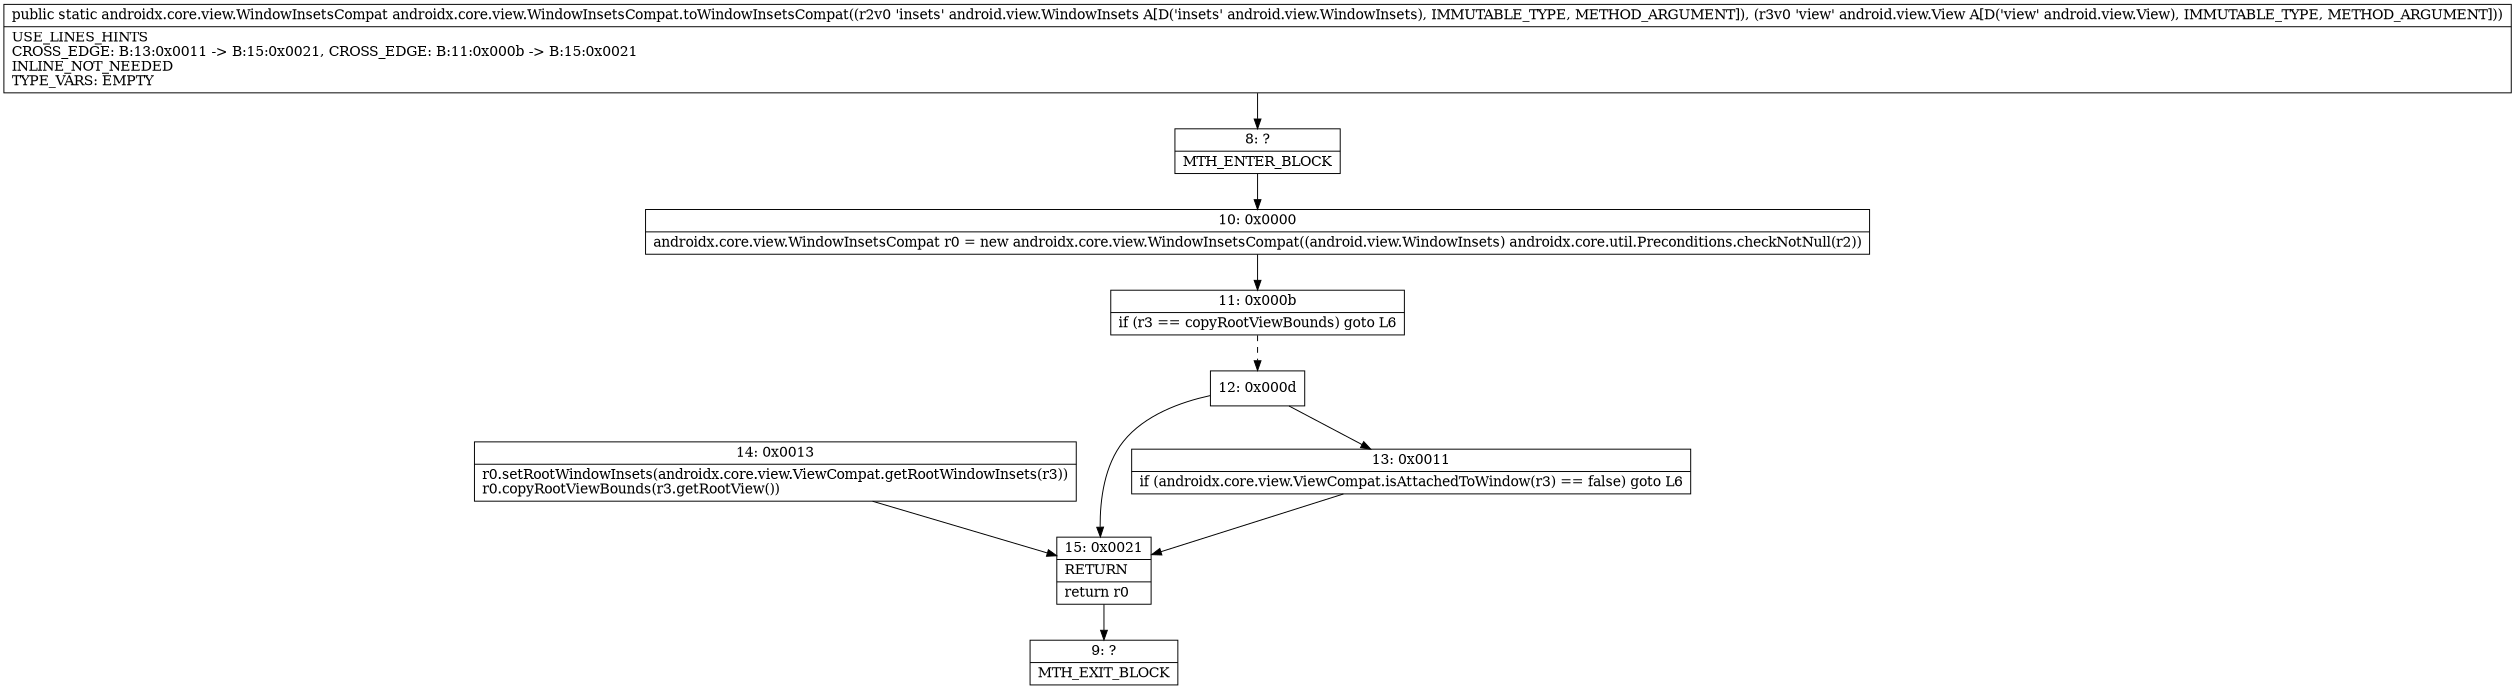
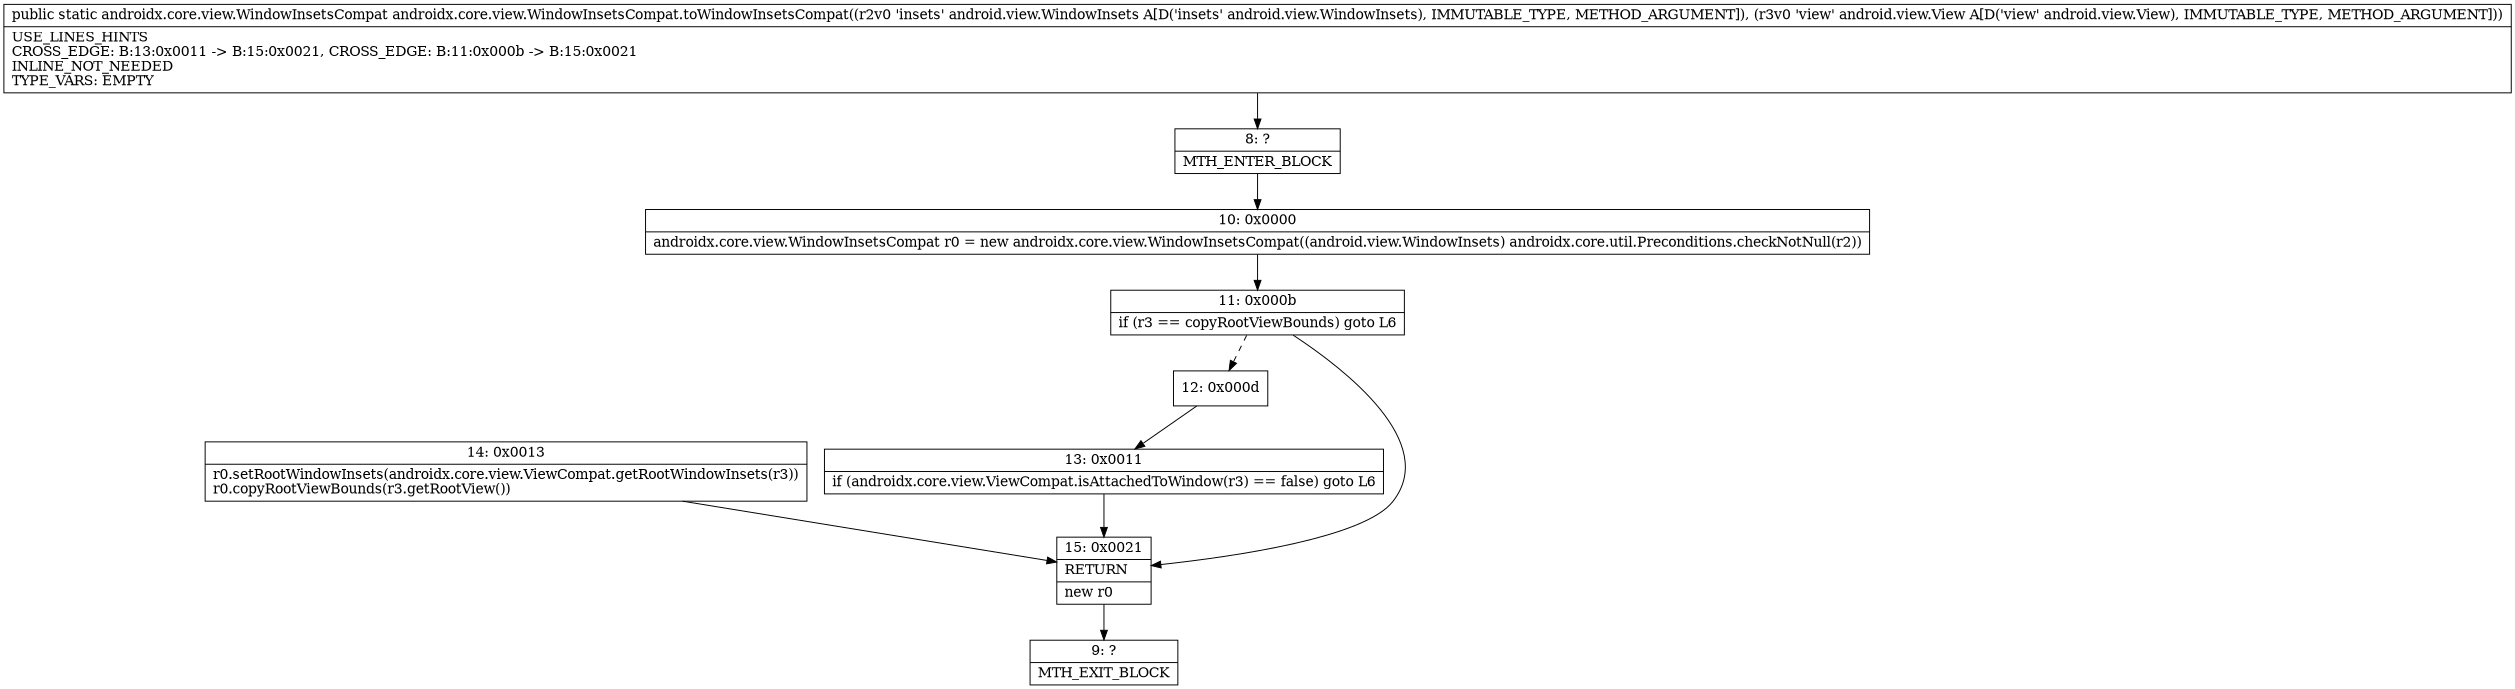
edge "12: 0x000d" -> "15: 0x0021": now "11: 0x000b" -> "15: 0x0021"
node "15: 0x0021": text "return r0" -> "new r0"
